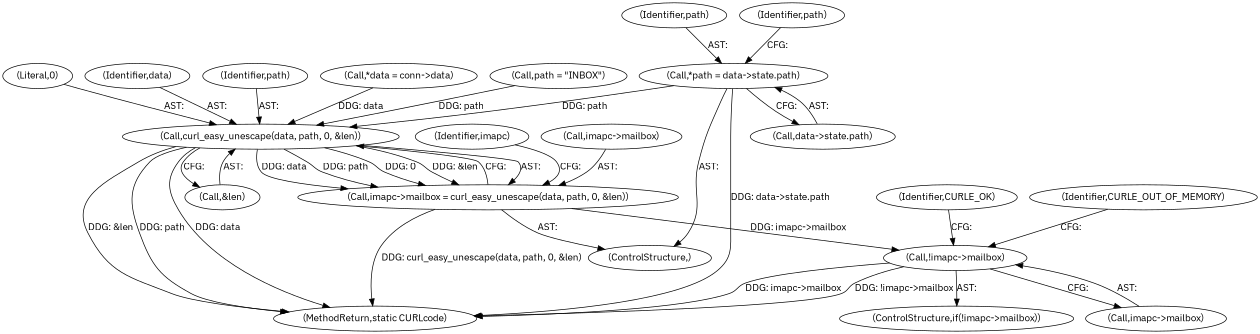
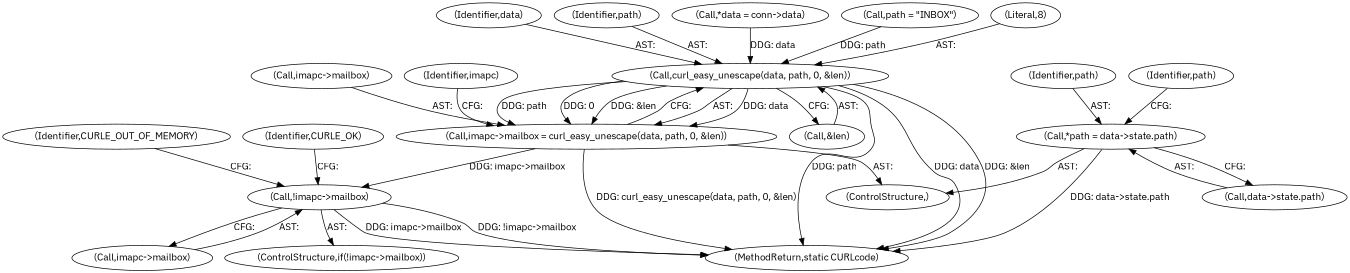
node "(Literal,0)": label "(Literal,0)" -> "(Literal,8)"
edge "(Call,*path = data->state.path)" -> "(Call,curl_easy_unescape(data, path, 0, &len))": removed, label "DDG: path"
